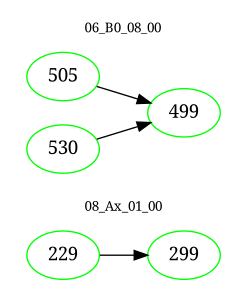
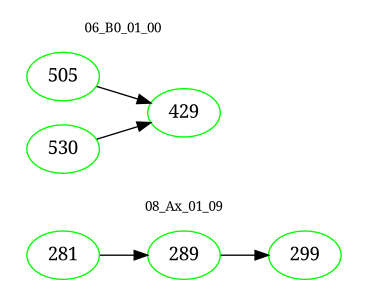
cluster "06_B0_08_00": label "06_B0_08_00" -> "06_B0_01_00"
node "499": label "499" -> "429"
cluster "08_Ax_01_00": label "08_Ax_01_00" -> "08_Ax_01_09"
node "281": added
node "229": label "229" -> "289"
